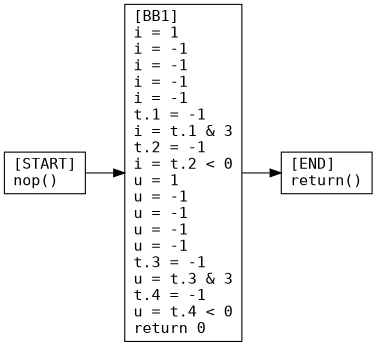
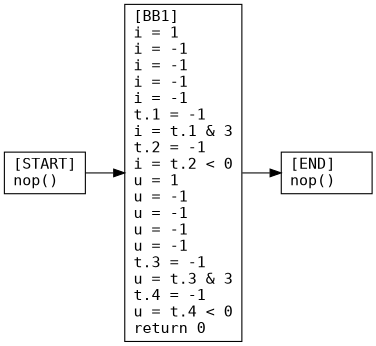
node "[END] return()": label "[END] return()" -> "[END] nop()"
